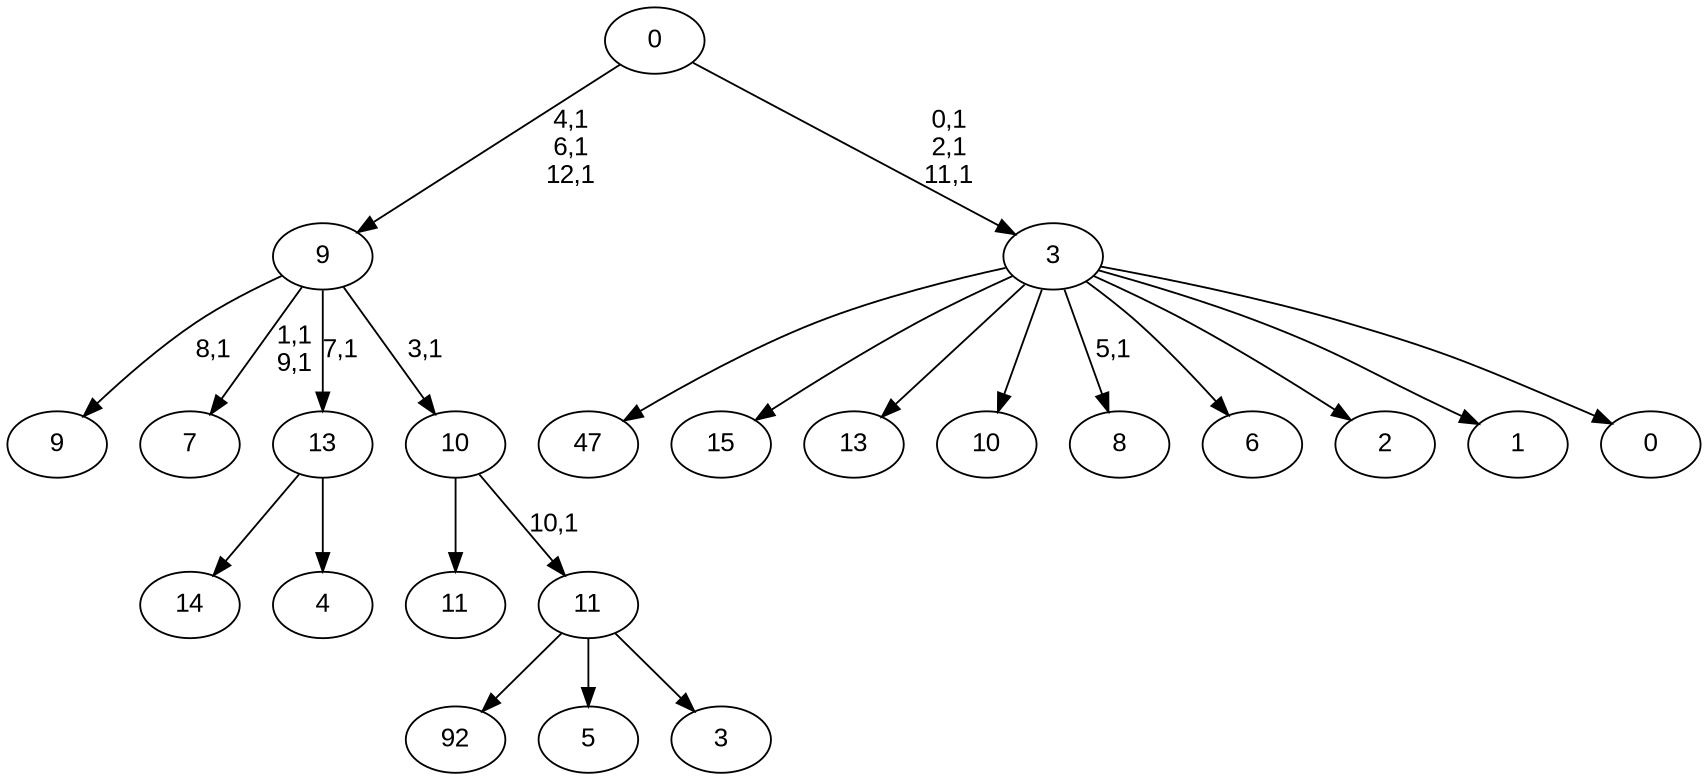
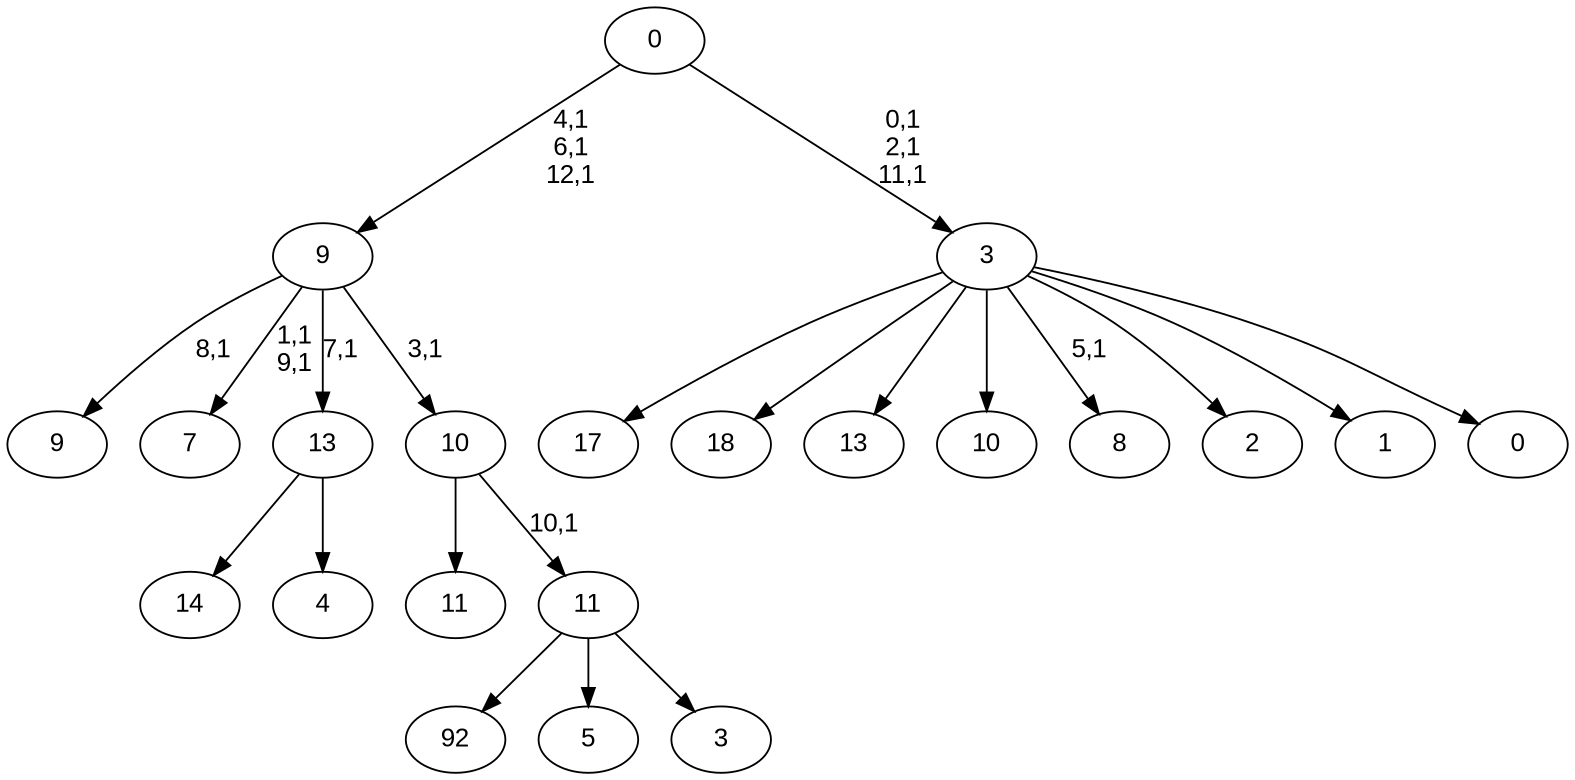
node "47": label "47" -> "17"
node "15": label "15" -> "18"
node "6": removed
